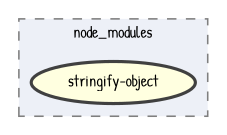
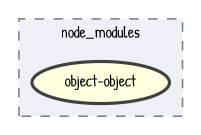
node "stringify-object": label "stringify-object" -> "object-object"
